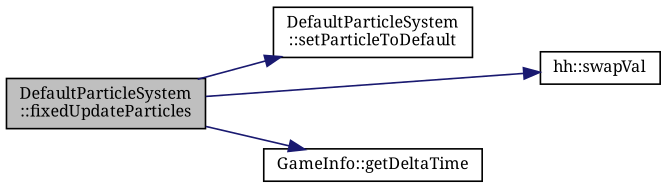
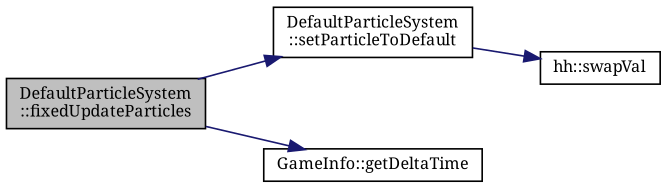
edge "DefaultParticleSystem ::fixedUpdateParticles" -> "hh::swapVal": now "DefaultParticleSystem ::setParticleToDefault" -> "hh::swapVal"
